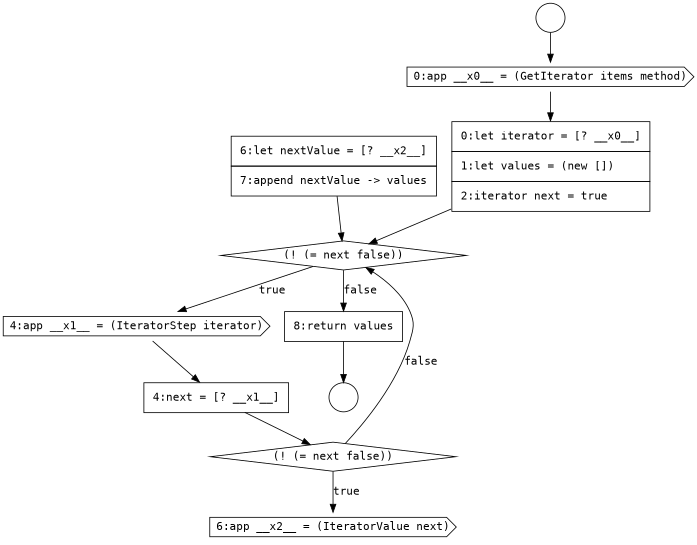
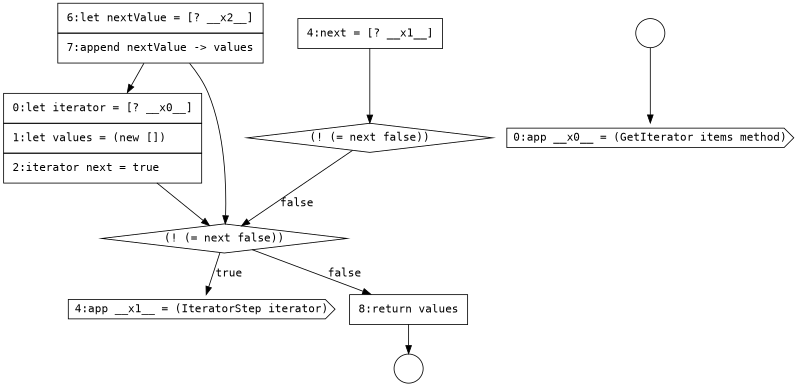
edge "0:app __x0__ = (GetIterator items method)" -> "0:let iterator = [? __x0__]": now "6:let nextValue = [? __x2__]" -> "0:let iterator = [? __x0__]"
edge "4:app __x1__ = (IteratorStep iterator)" -> "4:next = [? __x1__]": removed
node "6:app __x2__ = (IteratorValue next)": removed
